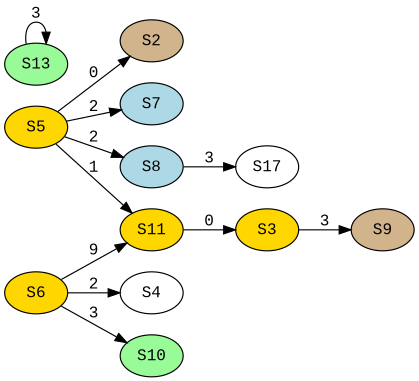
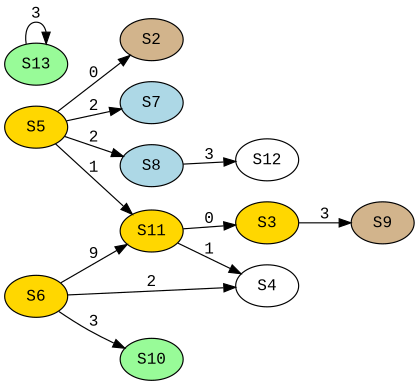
node "S17": label "S17" -> "S12"
edge "S11" -> "S4": added, label "1"
